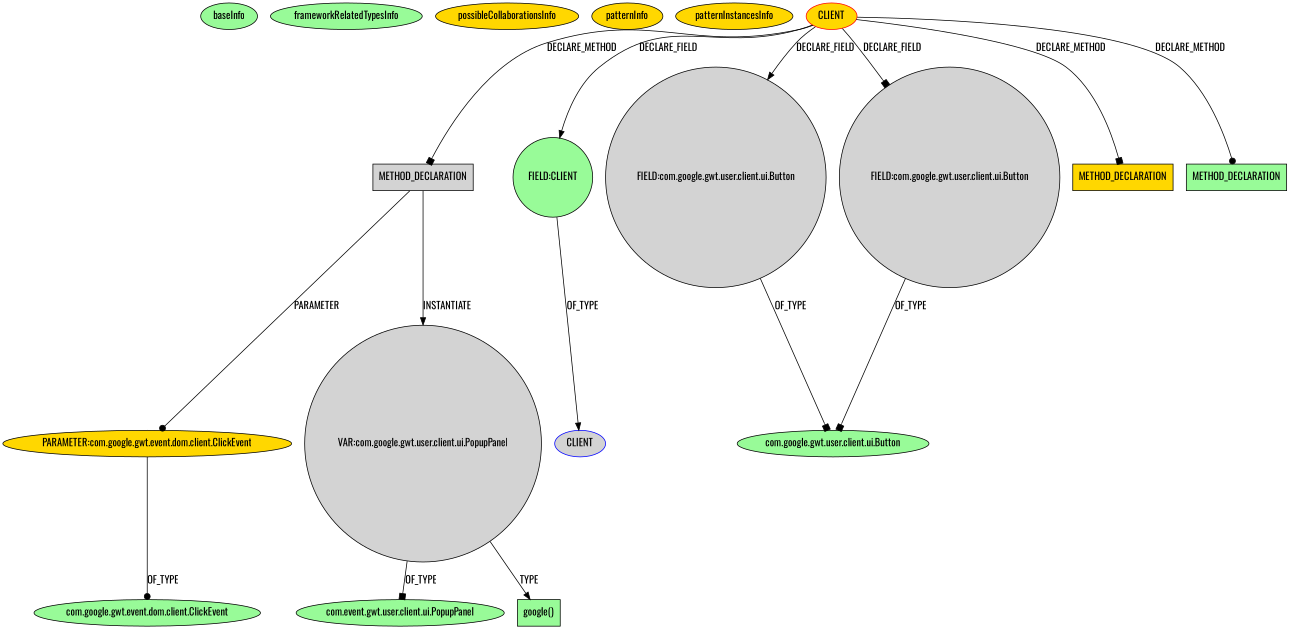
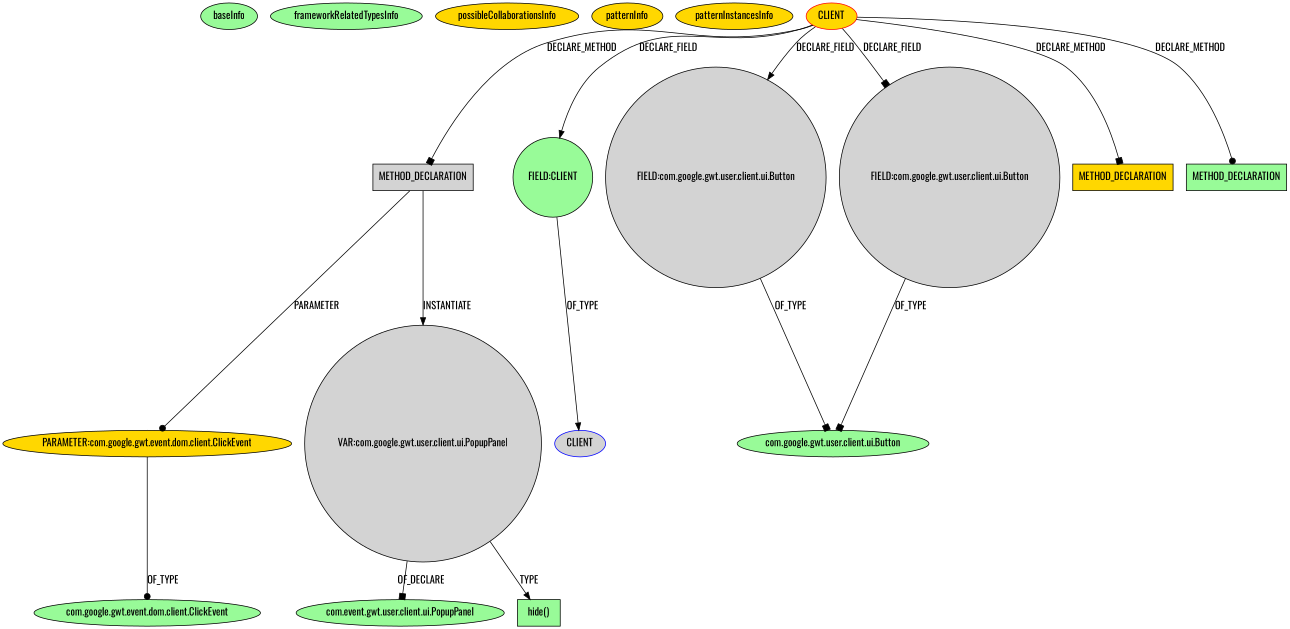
edge "VAR:com.google.gwt.user.client.ui.PopupPanel" -> "com.event.gwt.user.client.ui.PopupPanel": label "OF_TYPE" -> "OF_DECLARE"
node "google()": label "google()" -> "hide()"
